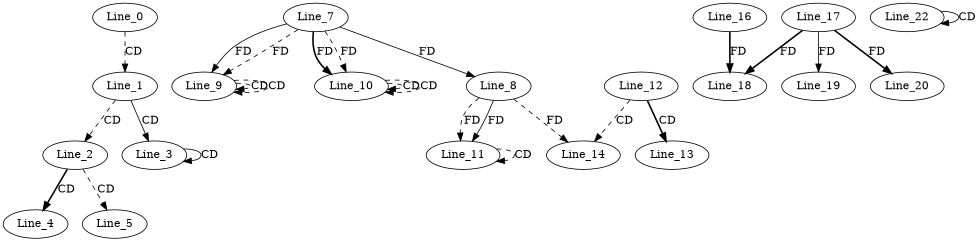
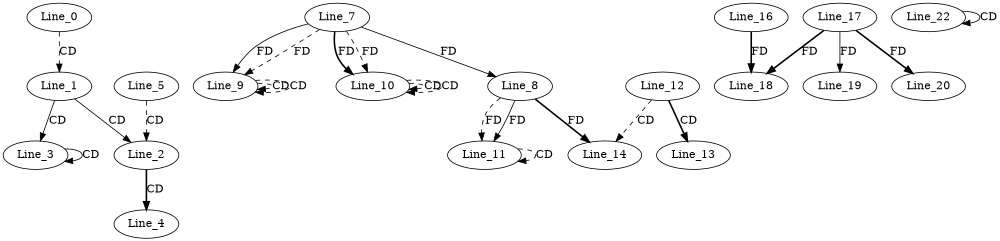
edge "Line_1" -> "Line_2": style dashed -> solid
edge "Line_8" -> "Line_14": style dashed -> bold
edge "Line_2" -> "Line_5": reversed
